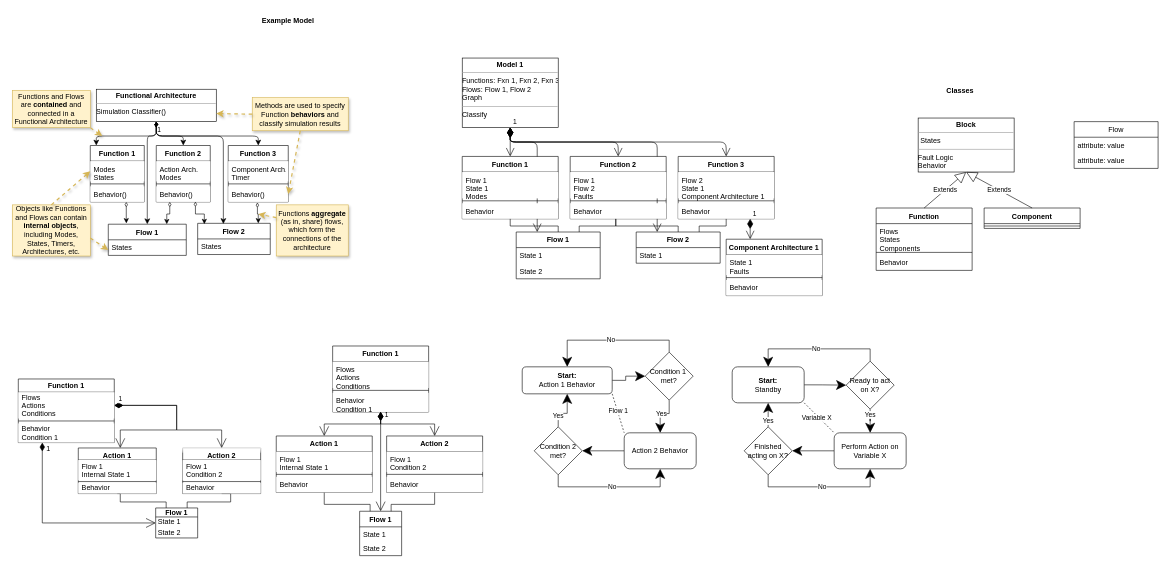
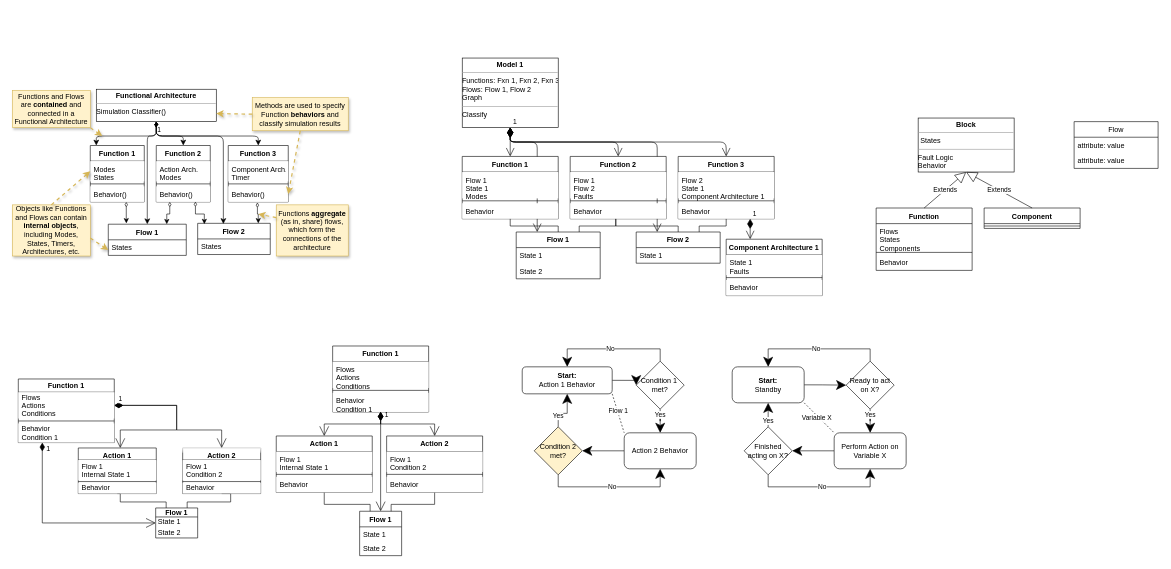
node "Example Model": removed
node "Classes": removed
node "Condition 1 met?": moved (669, 376) -> (660, 385)
node "Condition 2 met?": fillcolor #ffffff -> #fff2cc
